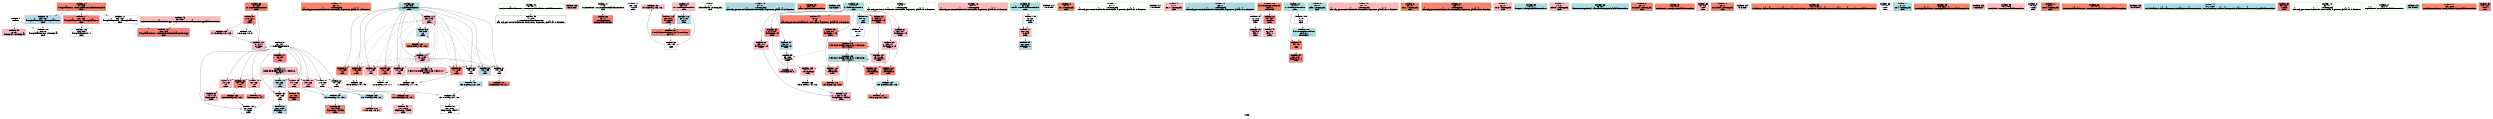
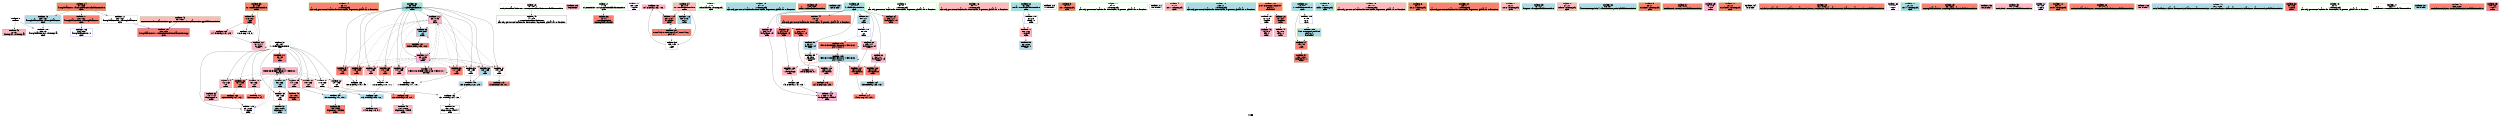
node "NodeID: 110": text "cout" -> "main"
node "NodeID: 104": removed
